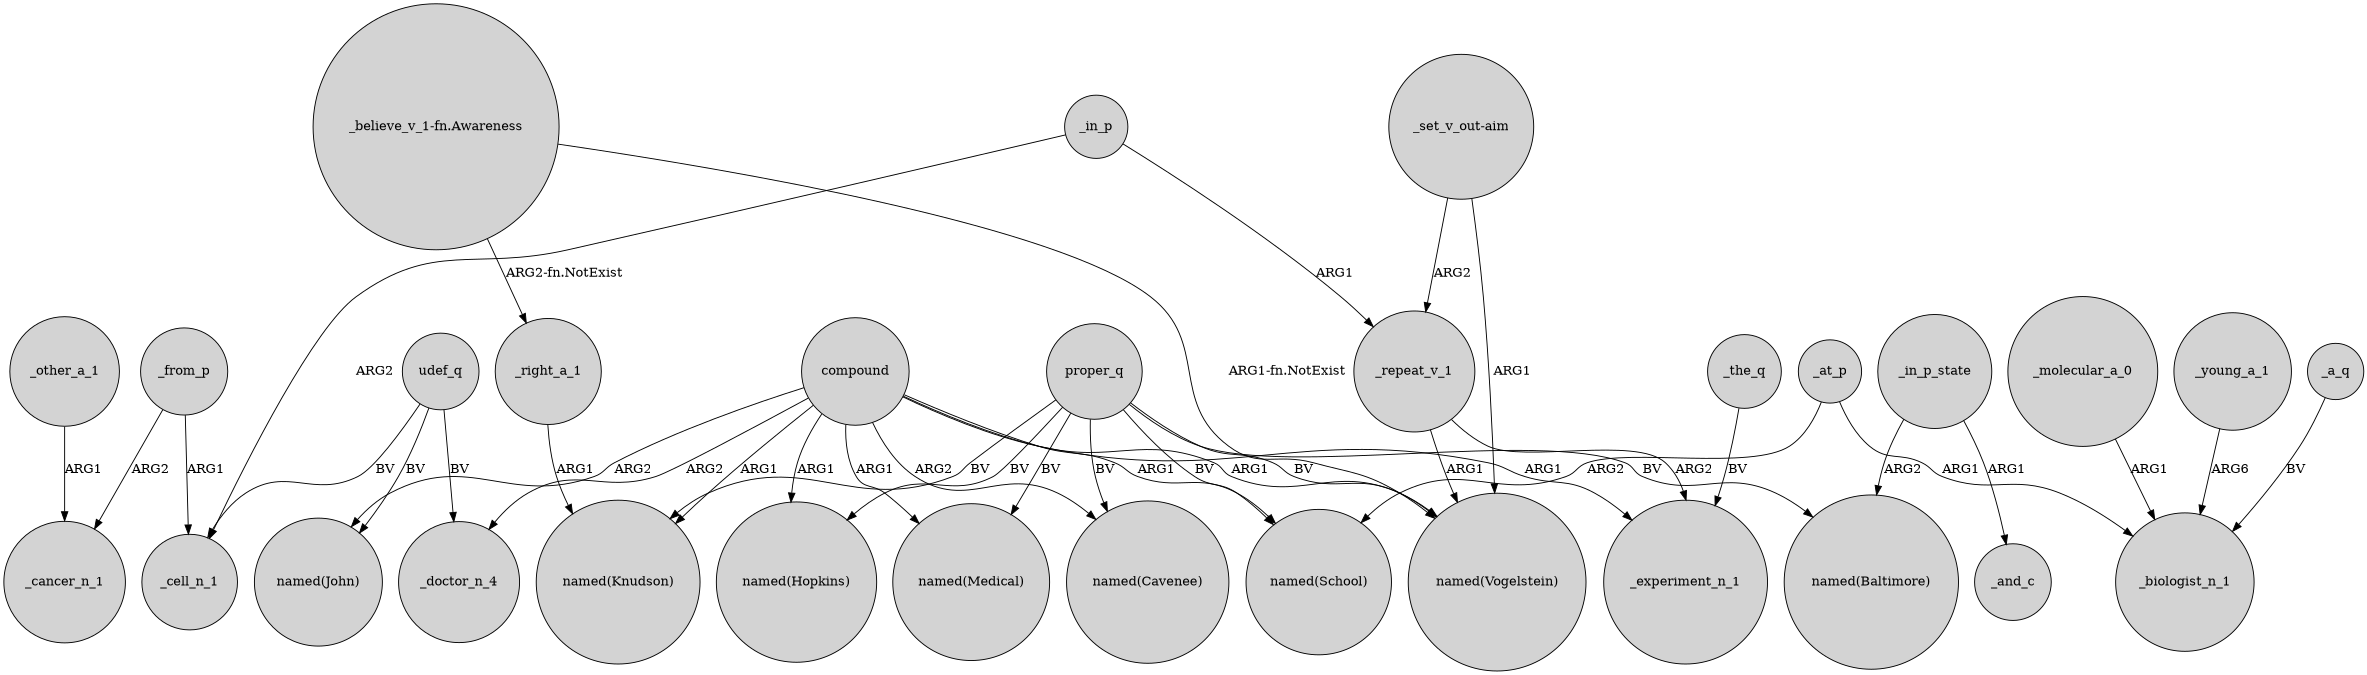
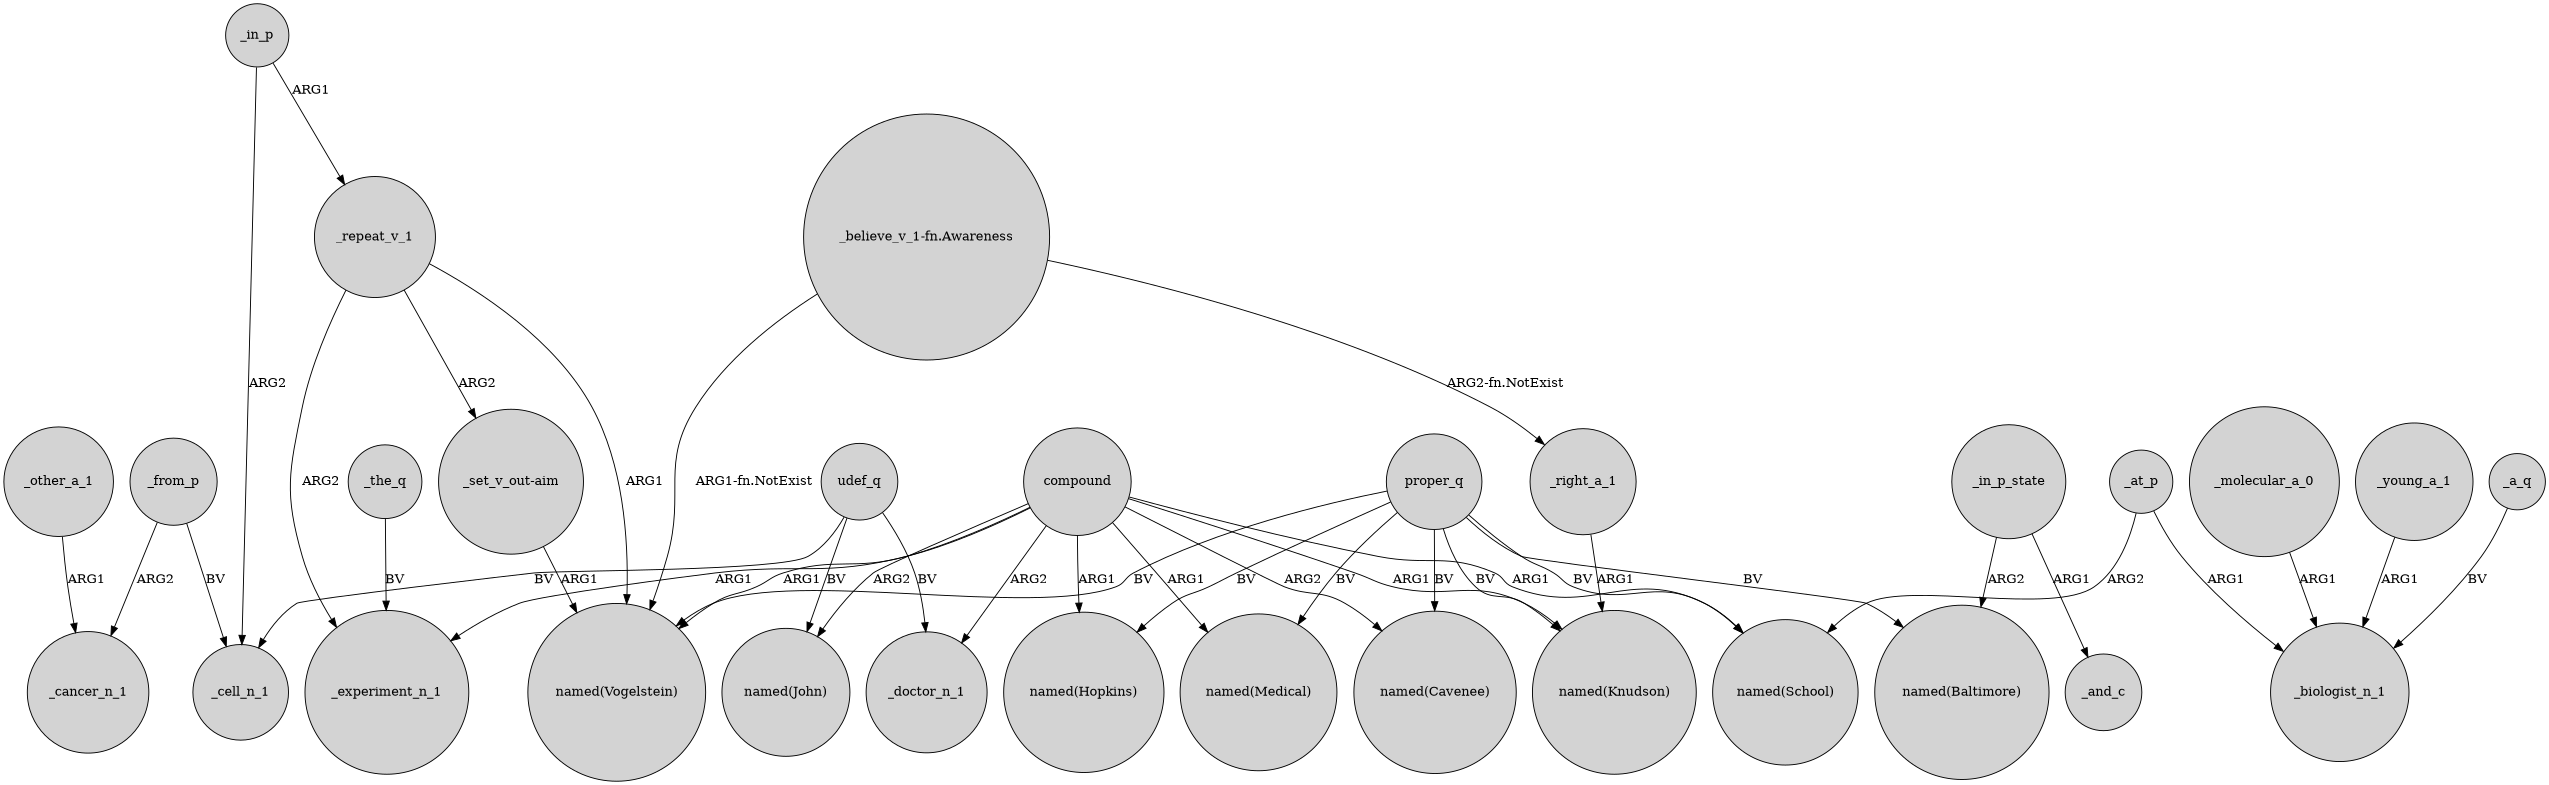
edge "_set_v_out-aim" -> "_repeat_v_1": reversed
edge "_from_p" -> "_cell_n_1": label "ARG1" -> "BV"
edge "_young_a_1" -> "_biologist_n_1": label "ARG6" -> "ARG1"
node "_doctor_n_4": label "_doctor_n_4" -> "_doctor_n_1"
